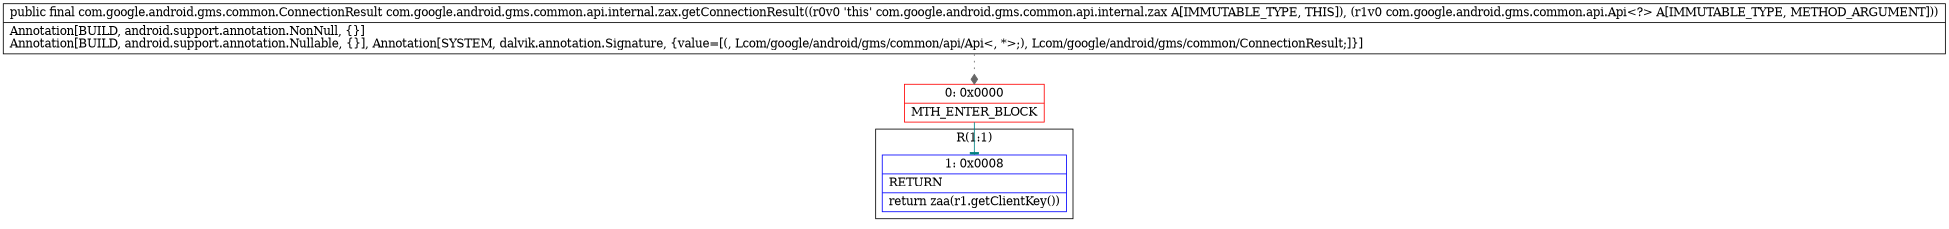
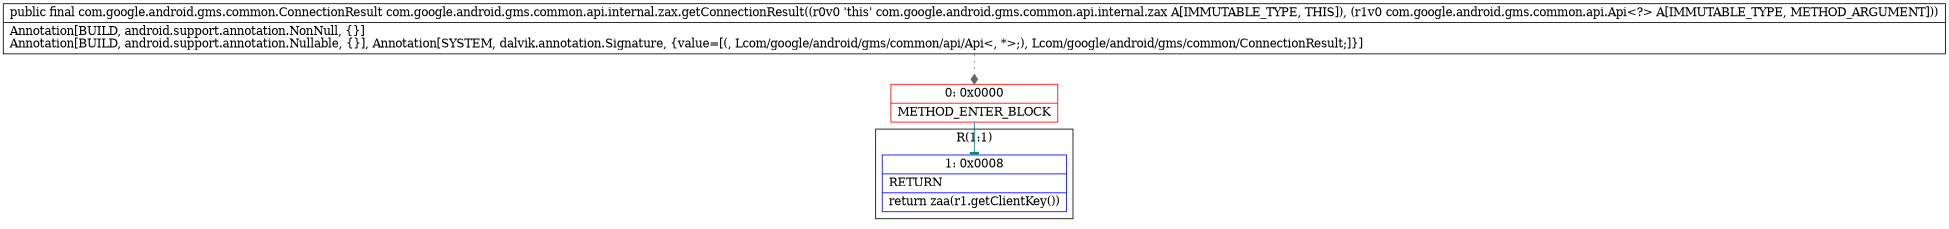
node "0: 0x0000": text "MTH_ENTER_BLOCK" -> "METHOD_ENTER_BLOCK"
